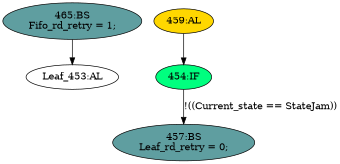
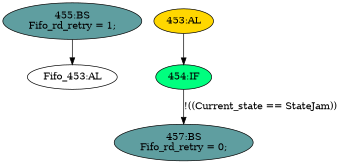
node "465:BS Fifo_rd_retry = 1;": label "465:BS Fifo_rd_retry = 1;" -> "455:BS Fifo_rd_retry = 1;"
node "459:AL": label "459:AL" -> "453:AL"
node "Leaf_453:AL": label "Leaf_453:AL" -> "Fifo_453:AL"
node "457:BS Leaf_rd_retry = 0;": label "457:BS Leaf_rd_retry = 0;" -> "457:BS Fifo_rd_retry = 0;"
